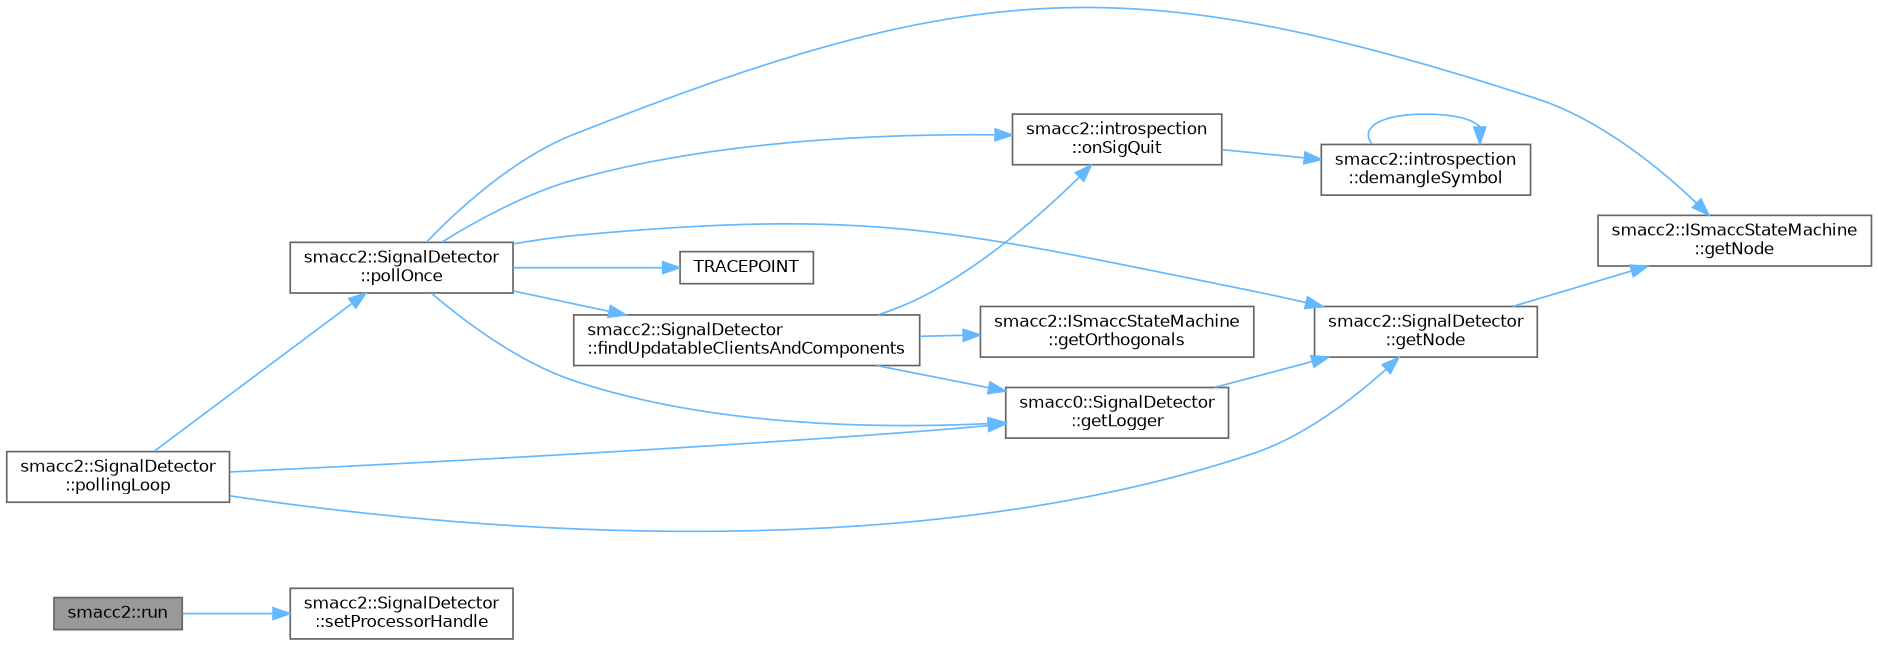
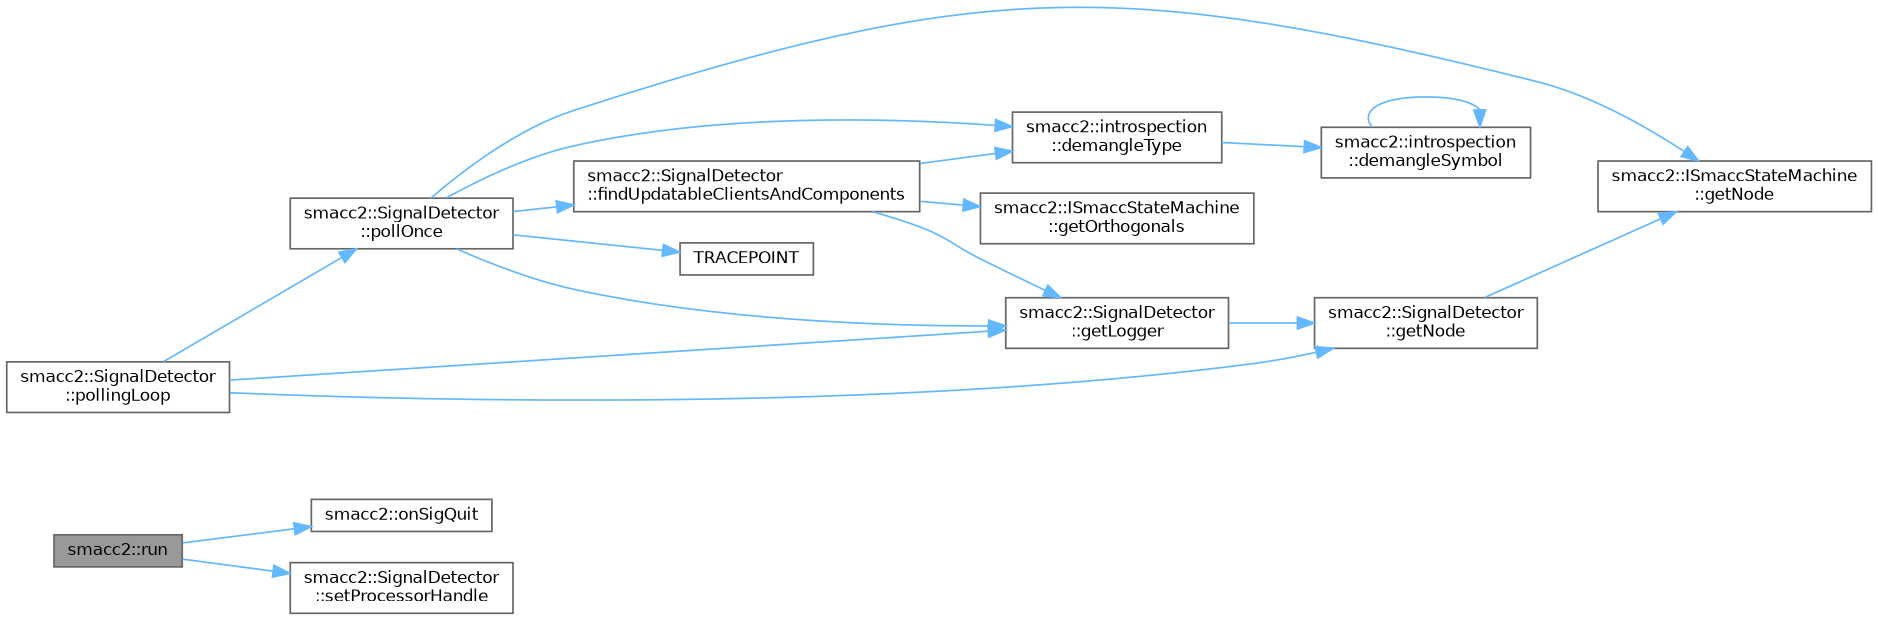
node "smacc2::introspection ::onSigQuit": label "smacc2::introspection ::onSigQuit" -> "smacc2::introspection ::demangleType"
edge "smacc2::SignalDetector ::pollOnce" -> "smacc2::SignalDetector ::getNode": removed
node "smacc0::SignalDetector ::getLogger": label "smacc0::SignalDetector ::getLogger" -> "smacc2::SignalDetector ::getLogger"
node "smacc2::onSigQuit": added
